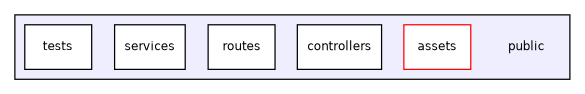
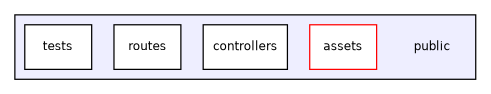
node "services": removed
